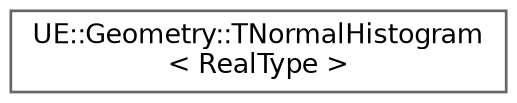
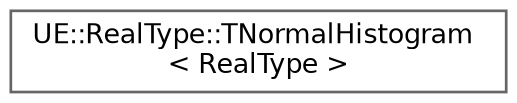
node "UE::Geometry::TNormalHistogram < RealType >": label "UE::Geometry::TNormalHistogram < RealType >" -> "UE::RealType::TNormalHistogram < RealType >"
